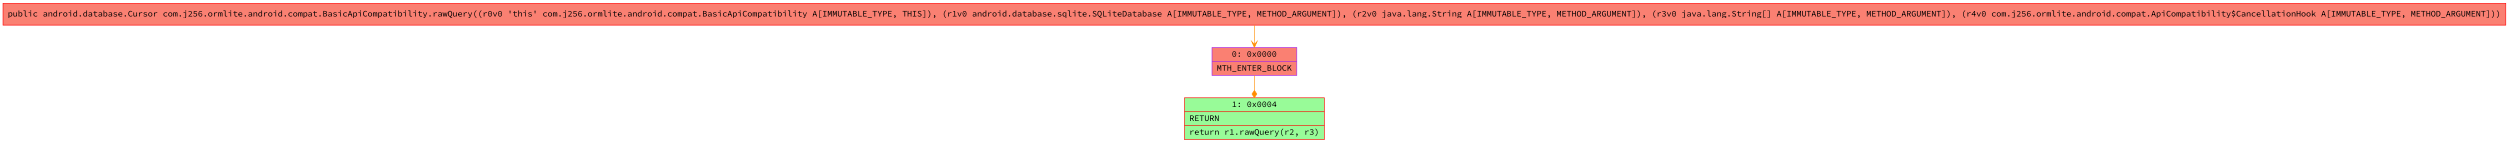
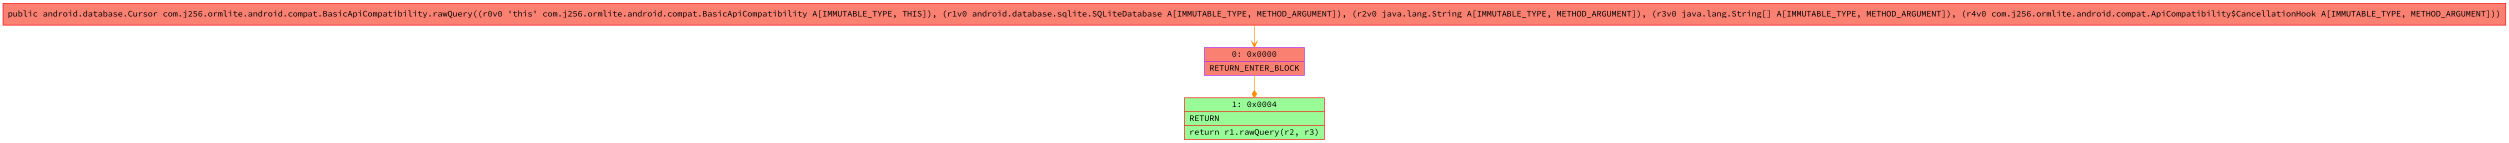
node "0: 0x0000": text "MTH_ENTER_BLOCK" -> "RETURN_ENTER_BLOCK"
